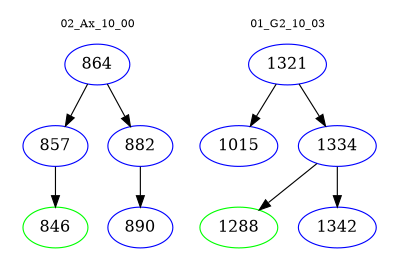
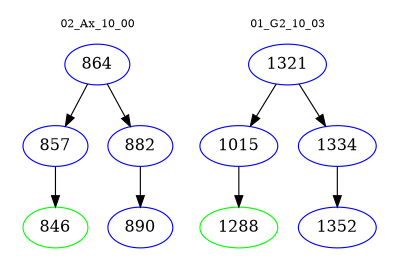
edge "1334" -> "1288": now "1015" -> "1288"
node "1342": label "1342" -> "1352"
